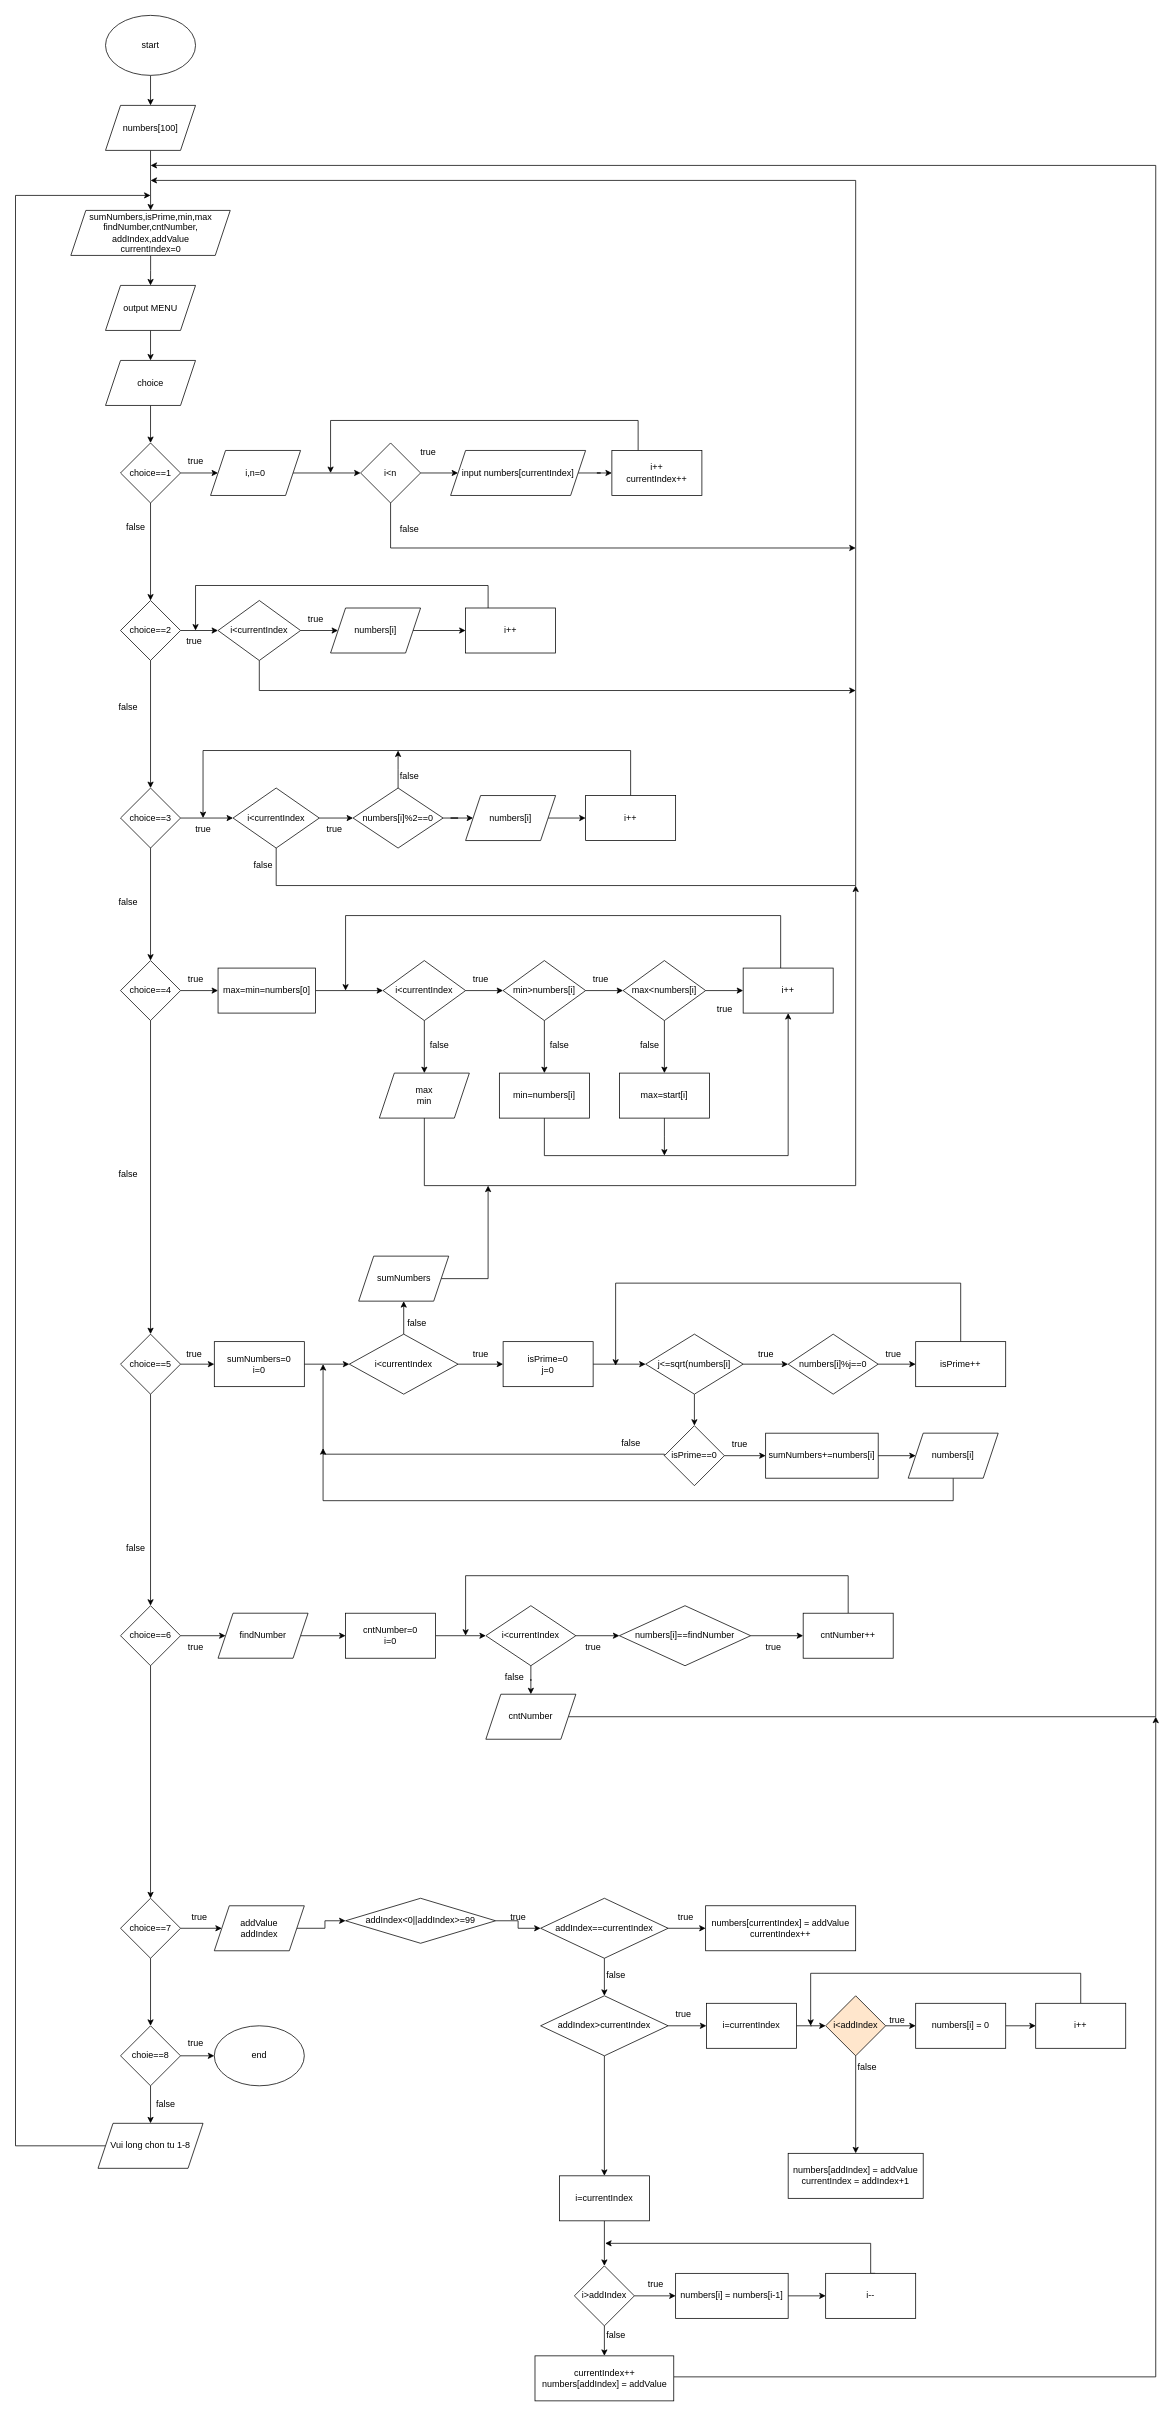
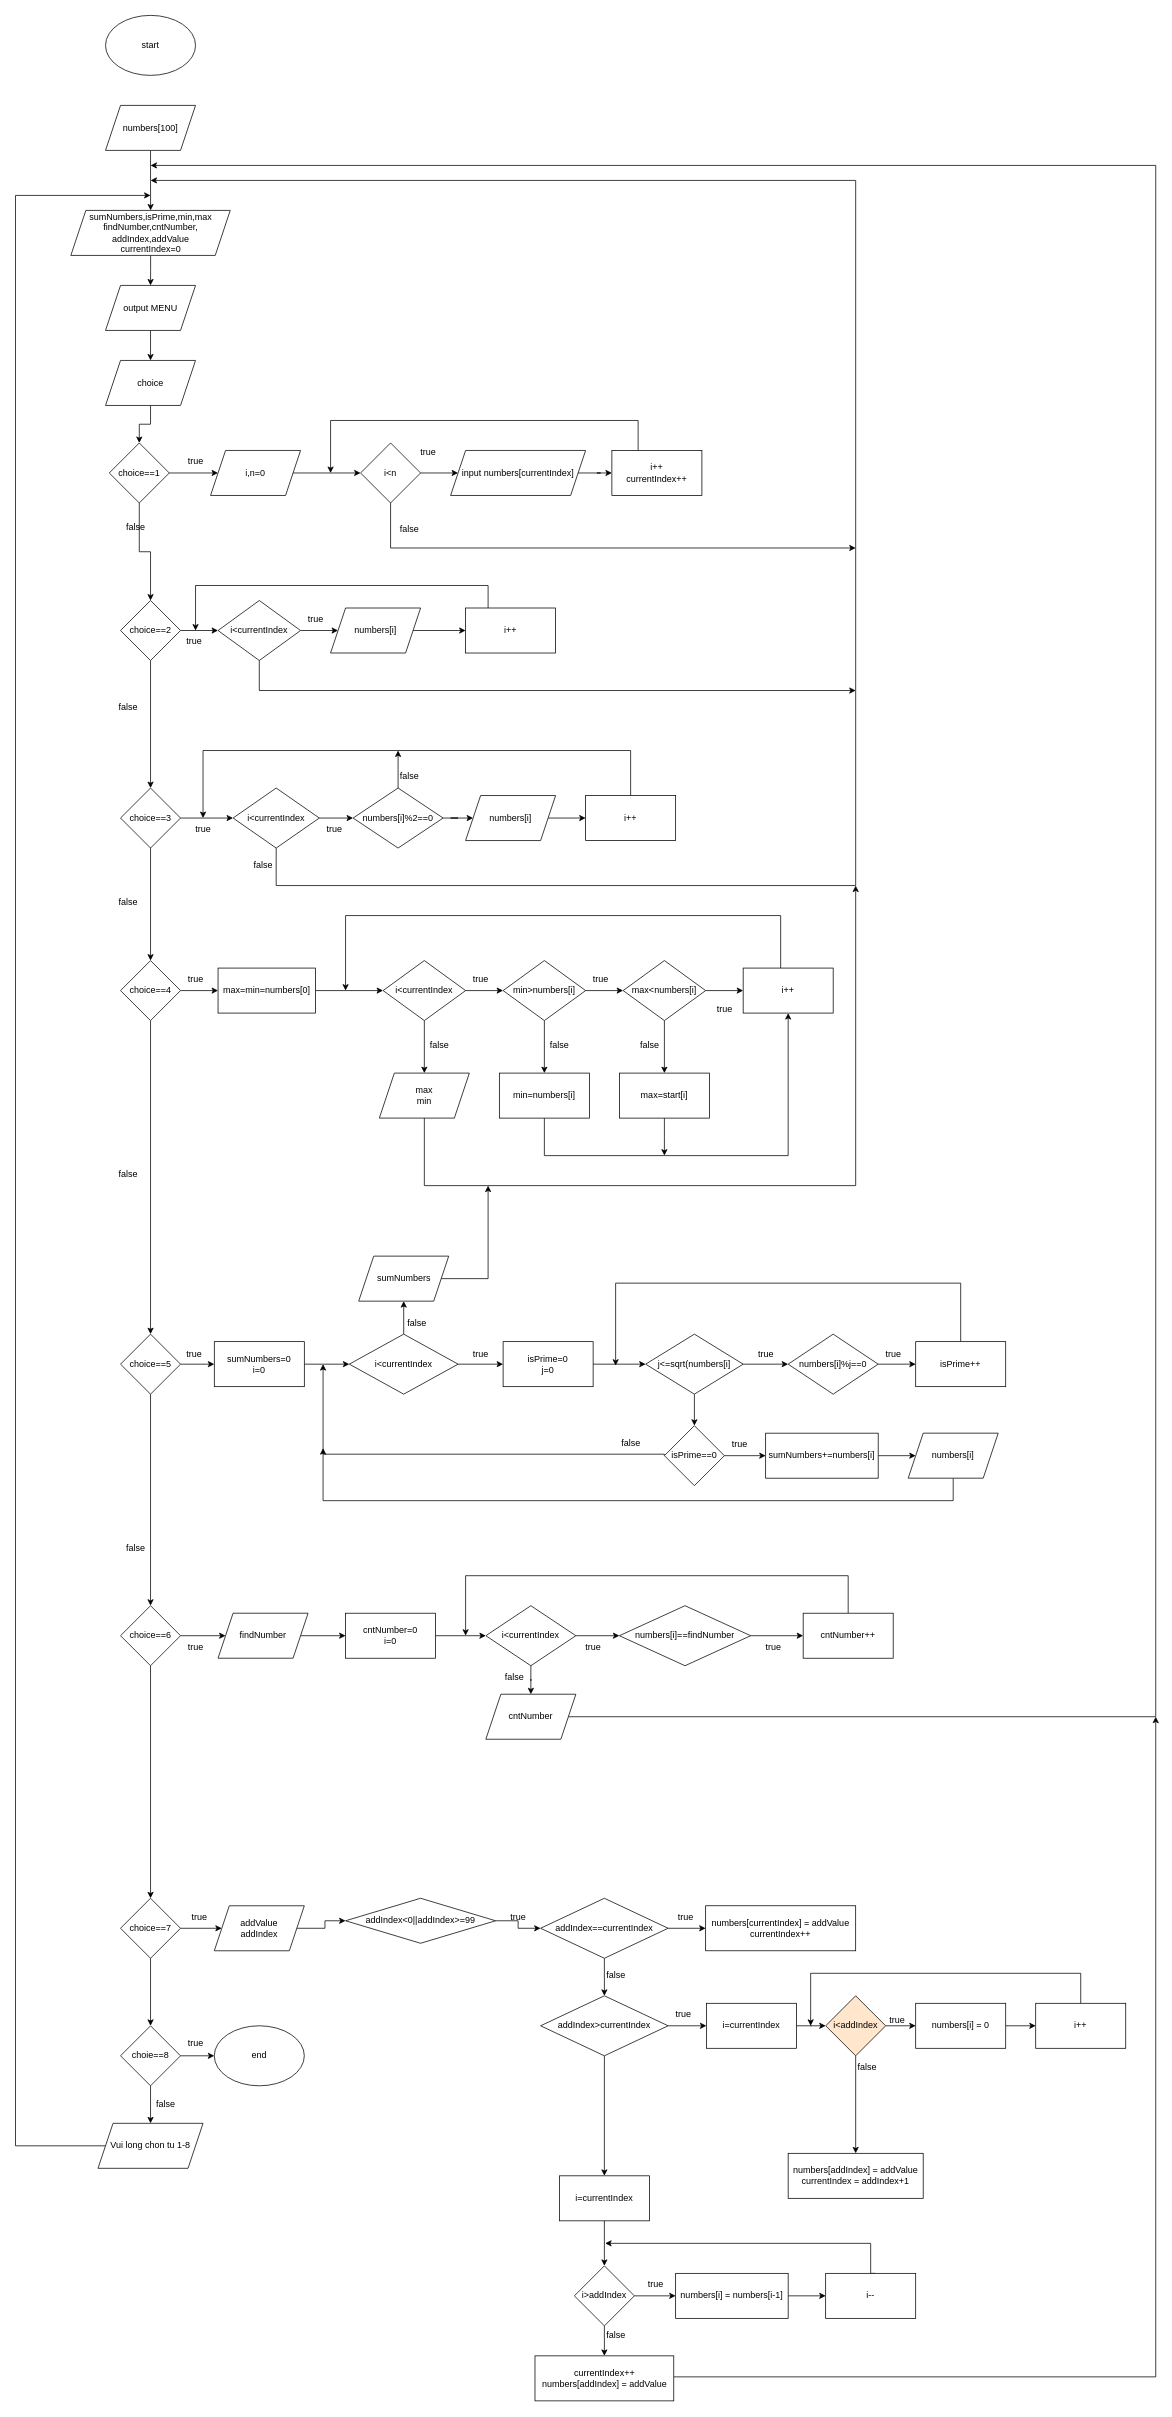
edge "start" -> "numbers[100]": removed
node "choice==1": moved (150, 473) -> (139, 473)
